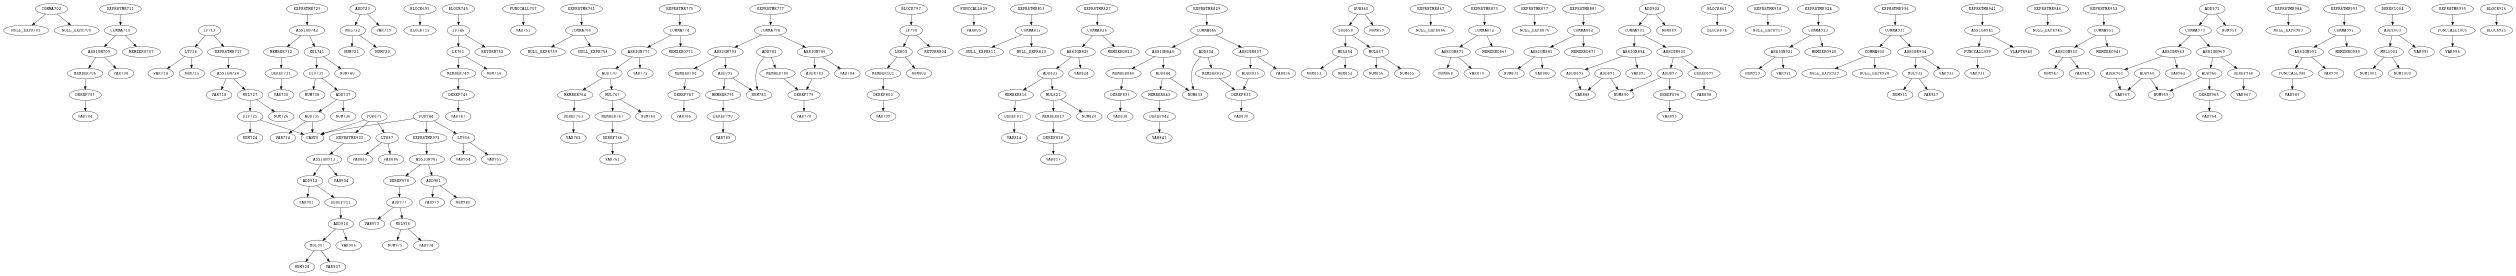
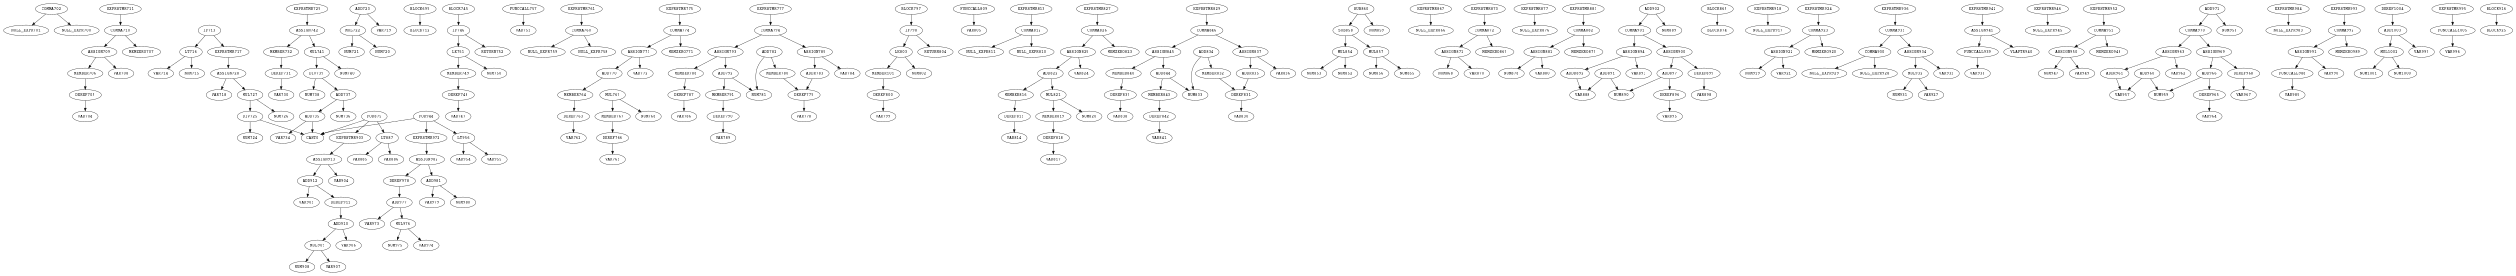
edge "ADD770" -> "MUL769": removed
